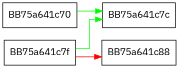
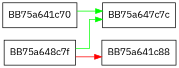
node "BB75a641c7c": label "BB75a641c7c" -> "BB75a647c7c"
node "BB75a641c7f": label "BB75a641c7f" -> "BB75a648c7f"
